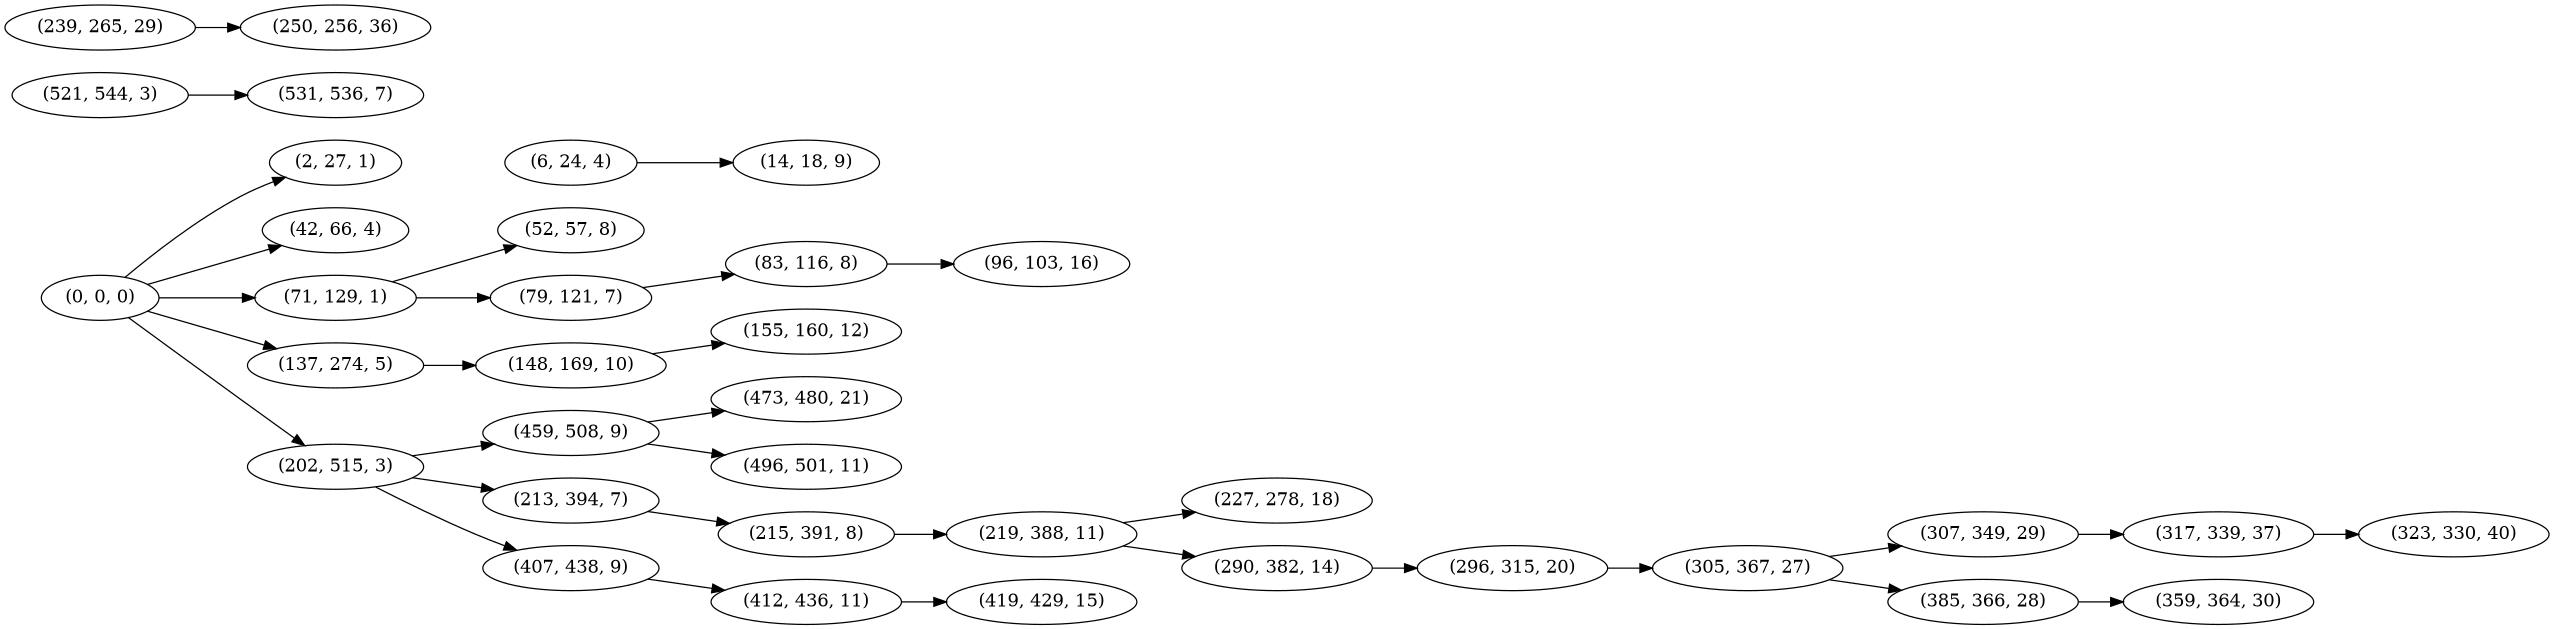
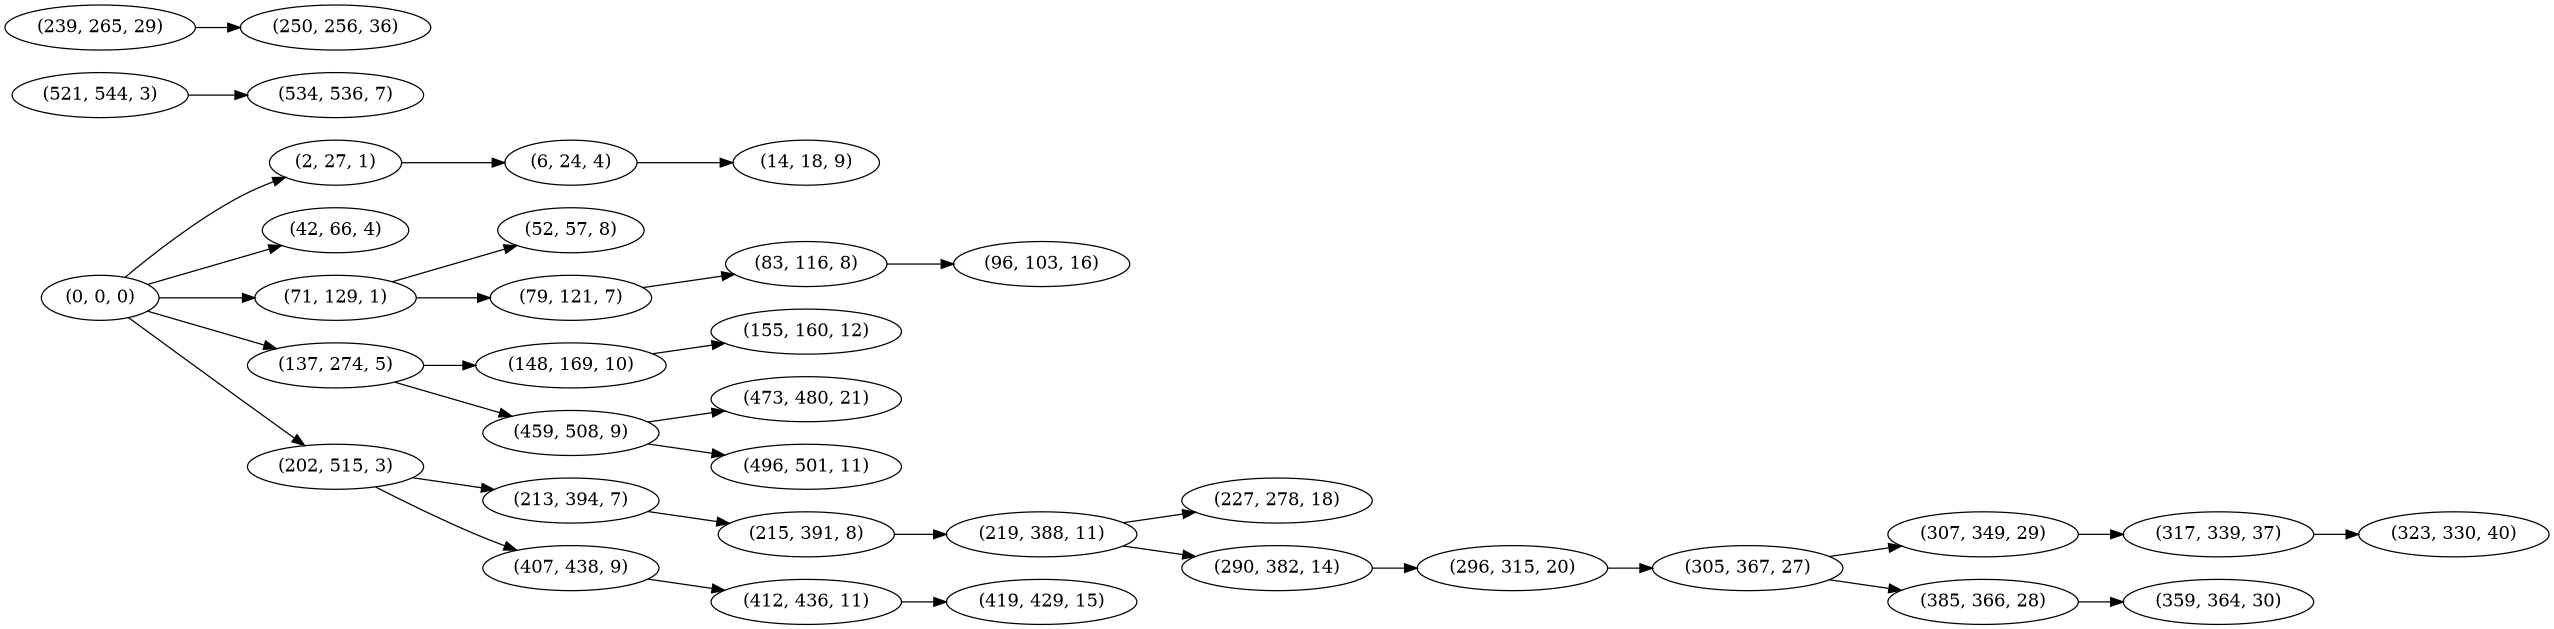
node "(531, 536, 7)": label "(531, 536, 7)" -> "(534, 536, 7)"
edge "(2, 27, 1)" -> "(6, 24, 4)": added
edge "(202, 515, 3)" -> "(459, 508, 9)": now "(137, 274, 5)" -> "(459, 508, 9)"
